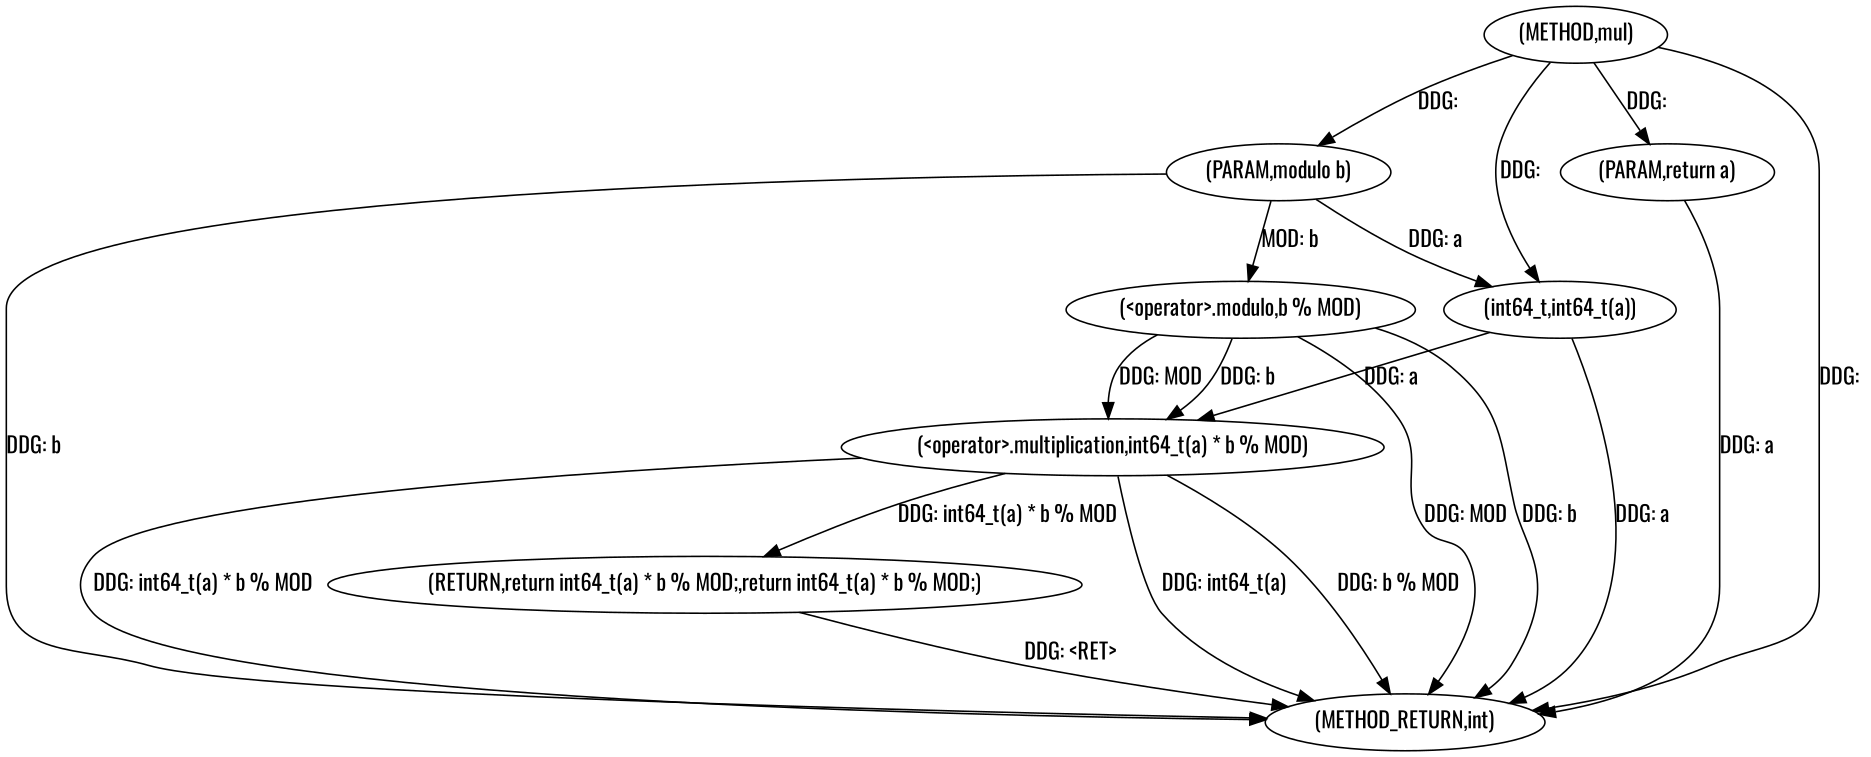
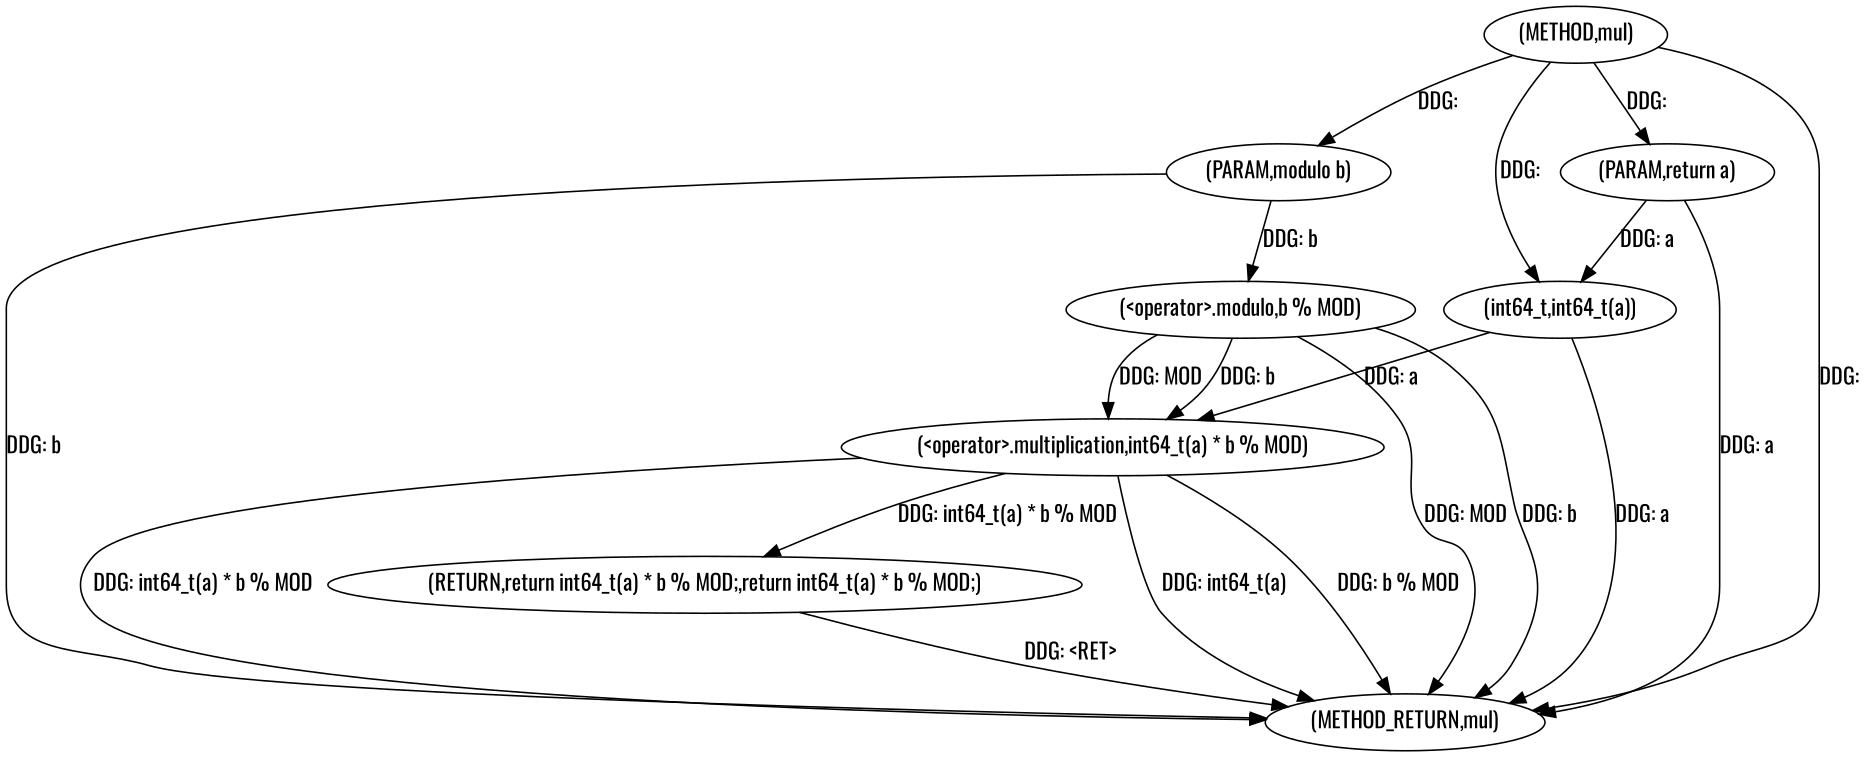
edge "(PARAM,modulo b)" -> "(<operator>.modulo,b % MOD)": label "MOD: b" -> "DDG: b"
edge "(PARAM,modulo b)" -> "(int64_t,int64_t(a))": now "(PARAM,return a)" -> "(int64_t,int64_t(a))"
node "(METHOD_RETURN,int)": label "(METHOD_RETURN,int)" -> "(METHOD_RETURN,mul)"
